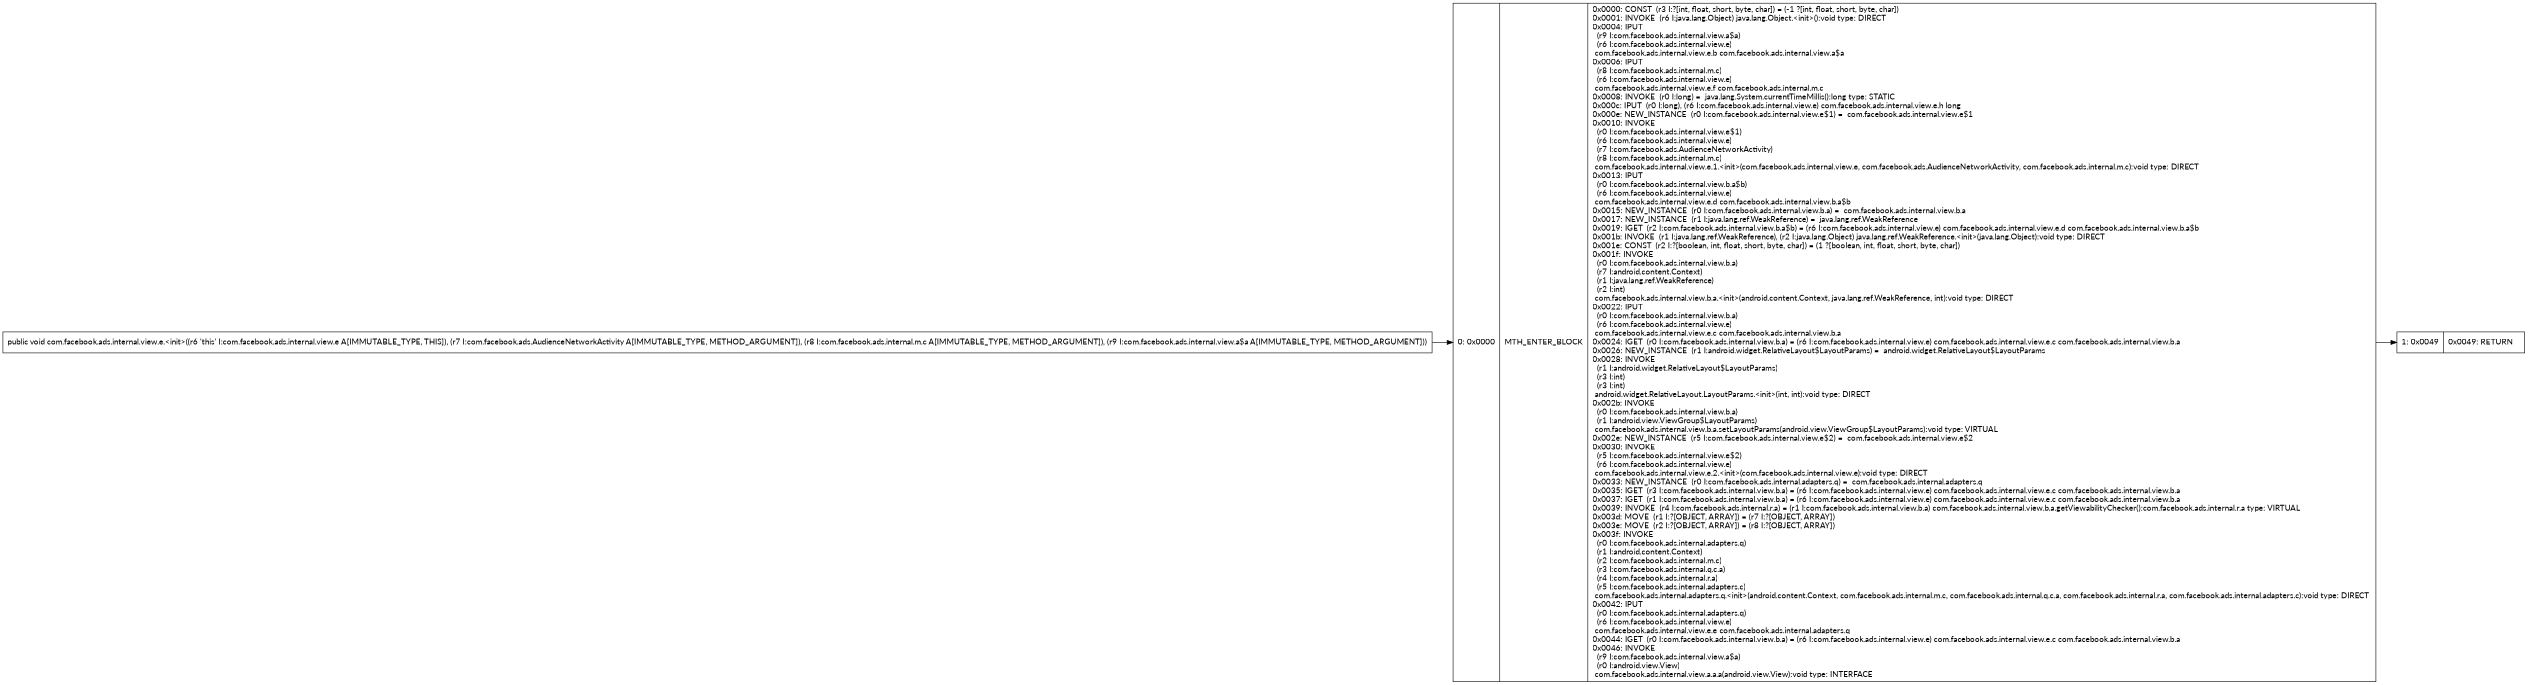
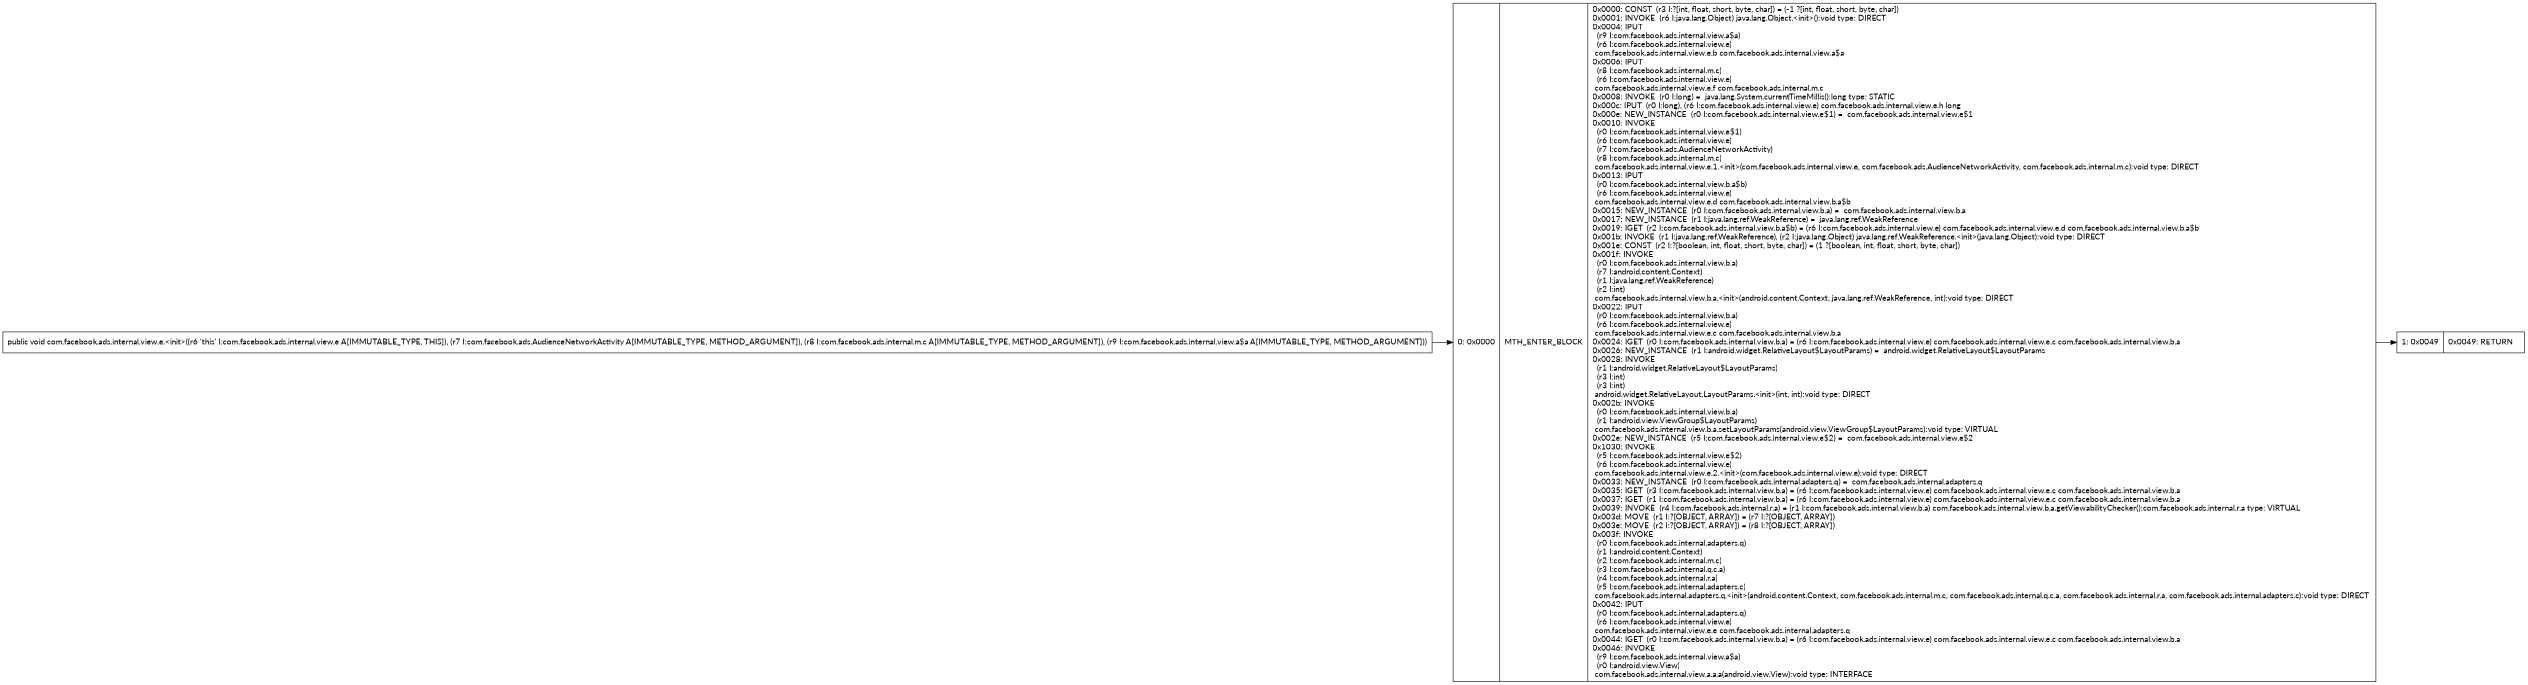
node "0: 0x0000": text "0x0030: INVOKE" -> "0x1030: INVOKE"
